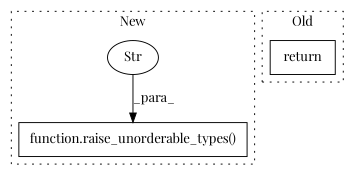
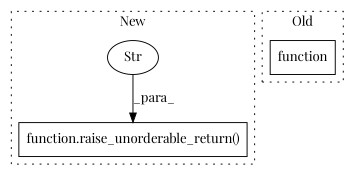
node "return": label "return" -> "function"
node "function.raise_unorderable_types()": label "function.raise_unorderable_types()" -> "function.raise_unorderable_return()"
